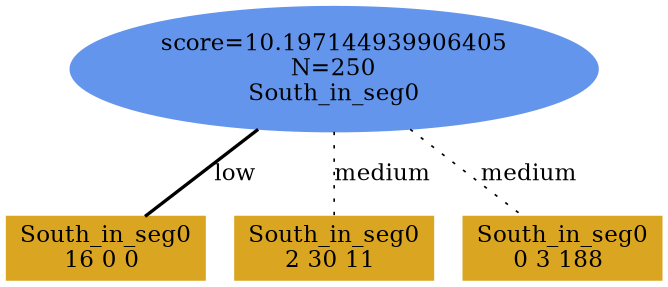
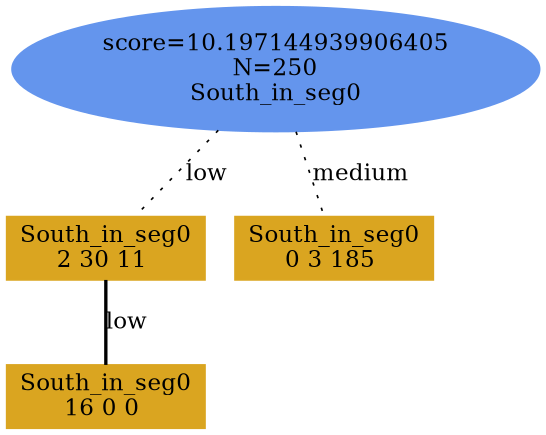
edge "score=10.197144939906405 N=250 South_in_seg0" -- "South_in_seg0 16 0 0": now "South_in_seg0 2 30 11" -- "South_in_seg0 16 0 0"
edge "score=10.197144939906405 N=250 South_in_seg0" -- "South_in_seg0 2 30 11": label "medium" -> "low"
node "South_in_seg0 0 3 188": label "South_in_seg0 0 3 188" -> "South_in_seg0 0 3 185"
